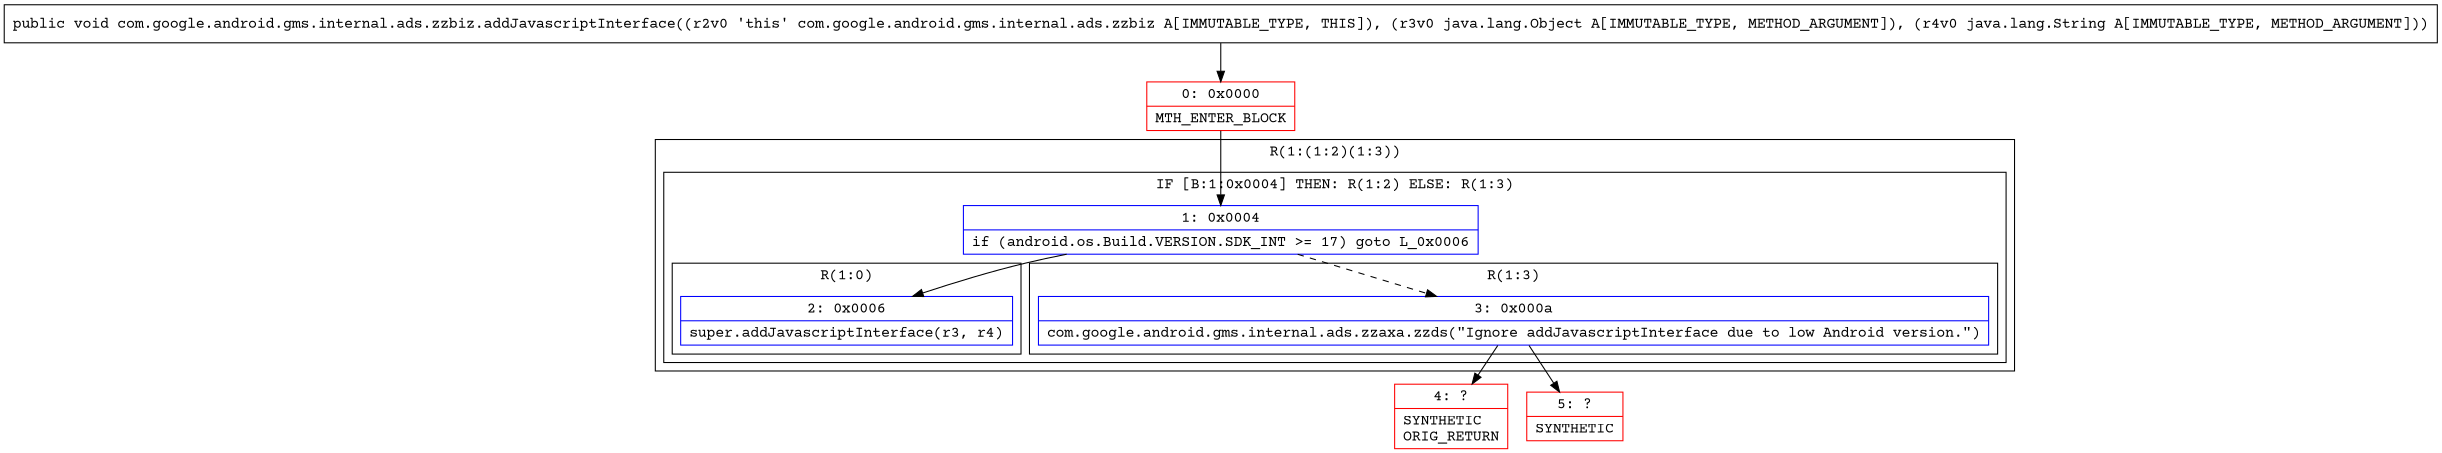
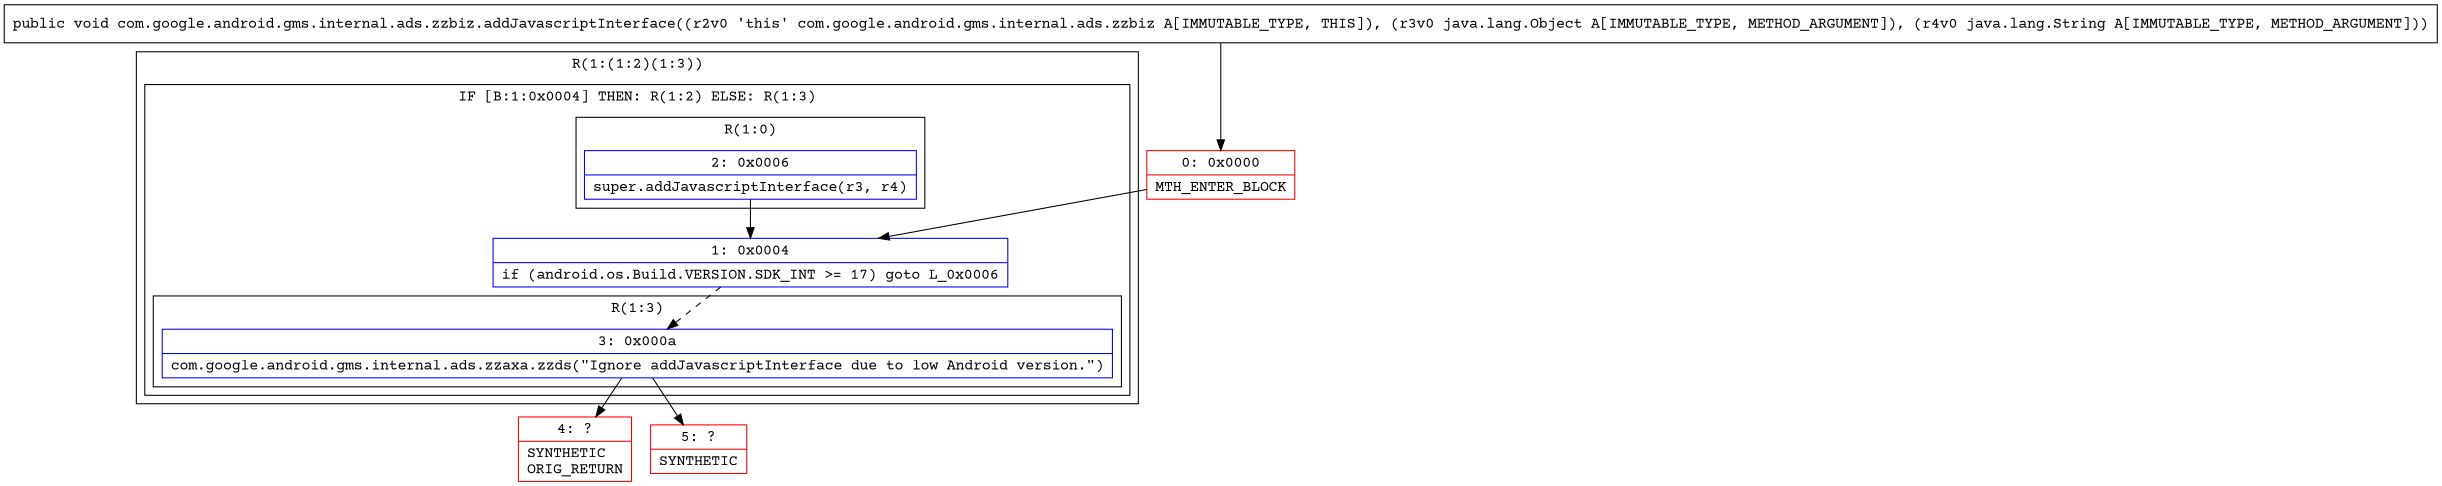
edge "1: 0x0004" -> "2: 0x0006": reversed
